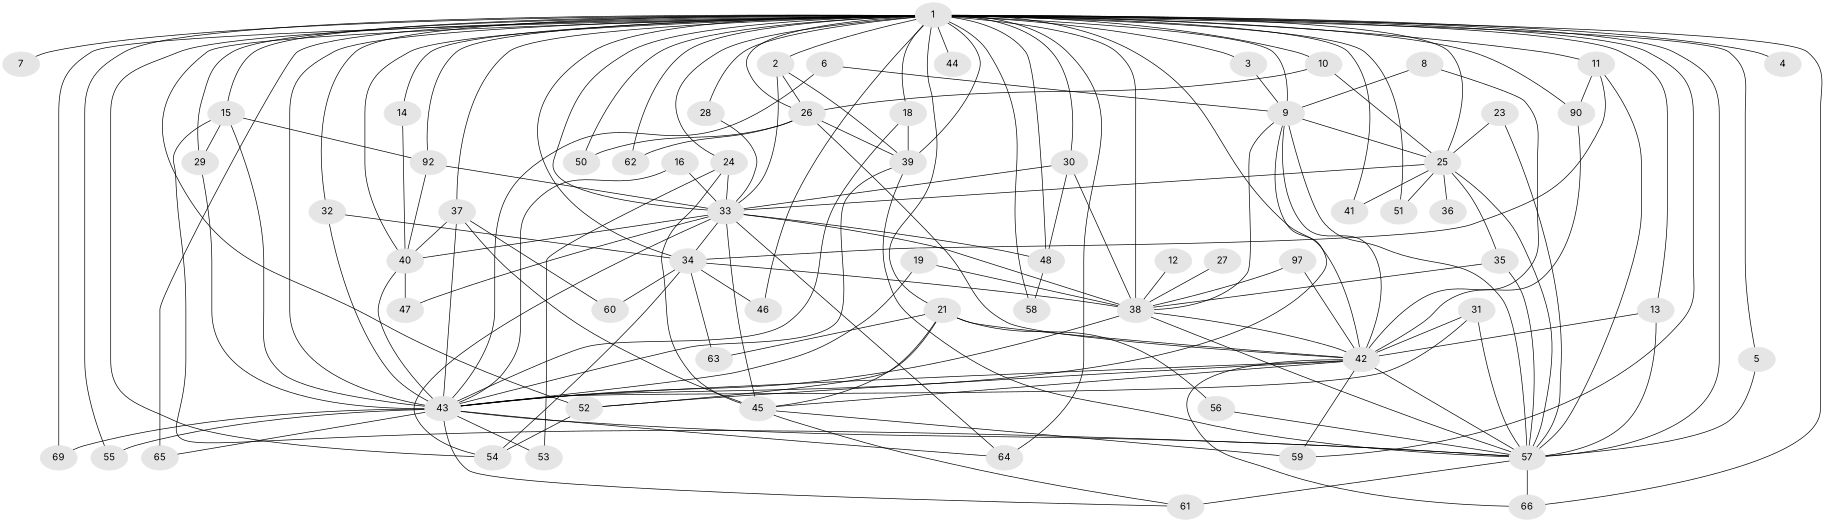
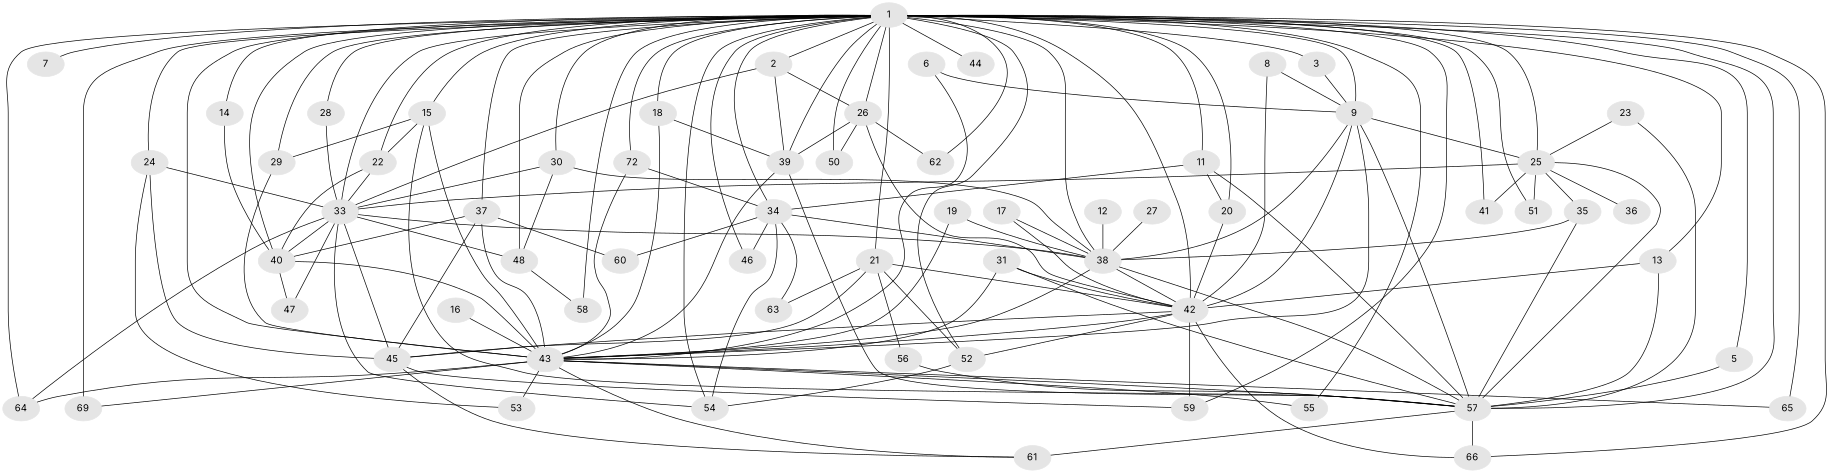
node "10": removed
node "4": removed
node "90": label "90" -> "20"
node "92": label "92" -> "22"
edge "16" -- "33": removed
node "32": label "32" -> "72"
edge "33" -- "34": removed
node "97": label "97" -> "17"
edge "42" -- "57": removed
